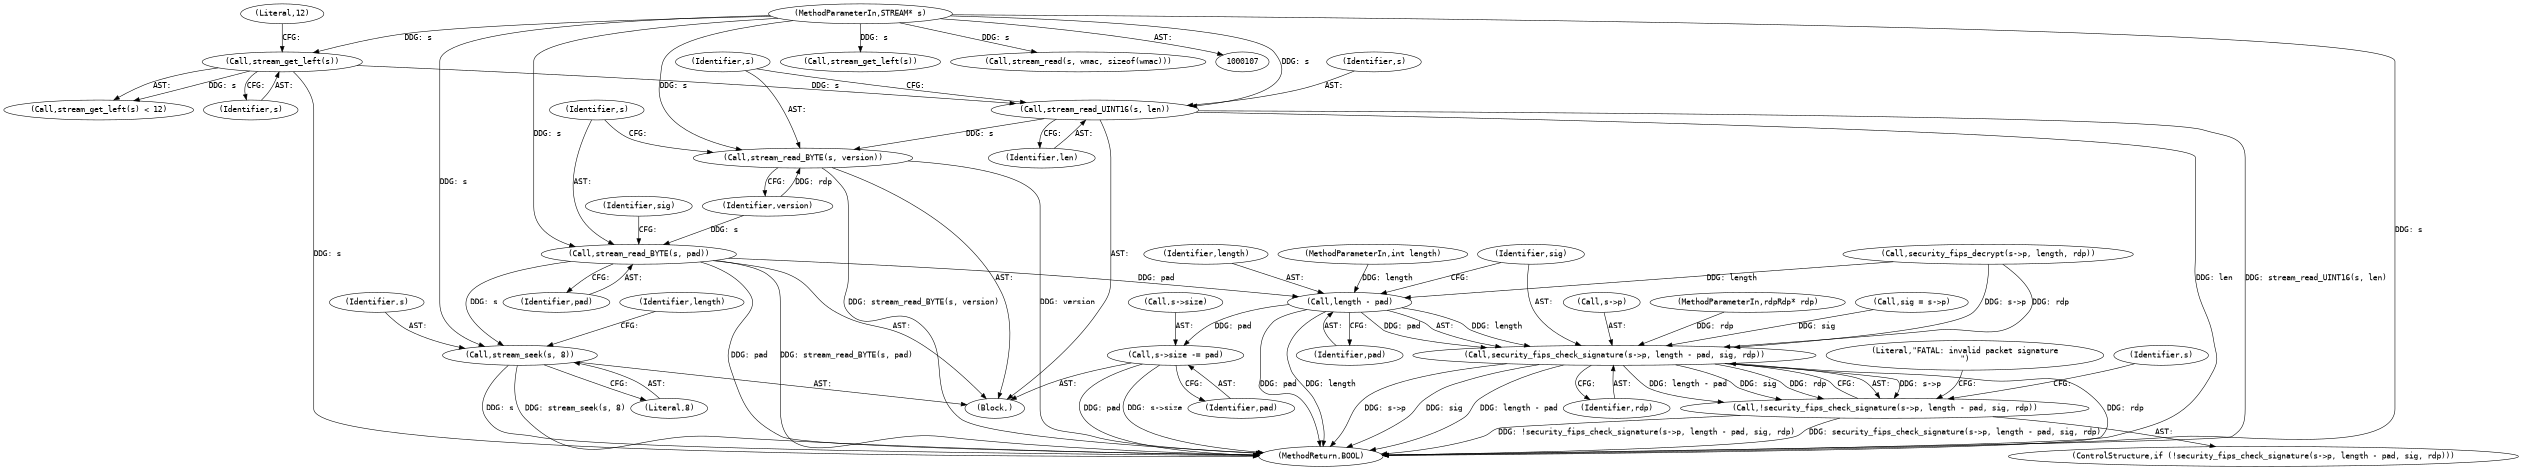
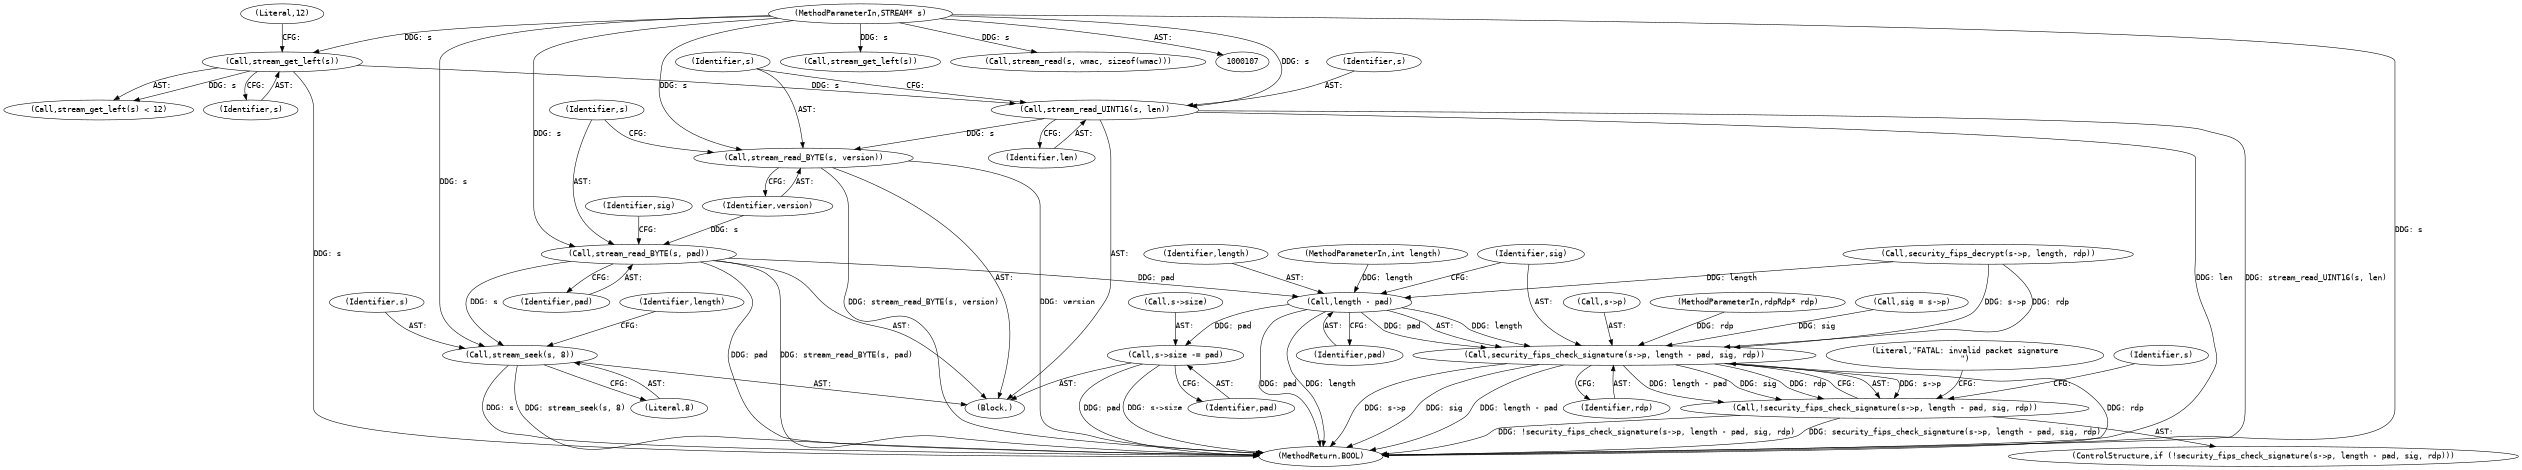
edge "(Identifier,version)" -> "(Call,stream_read_BYTE(s, version))": label "DDG: rdp" -> "AST: "
